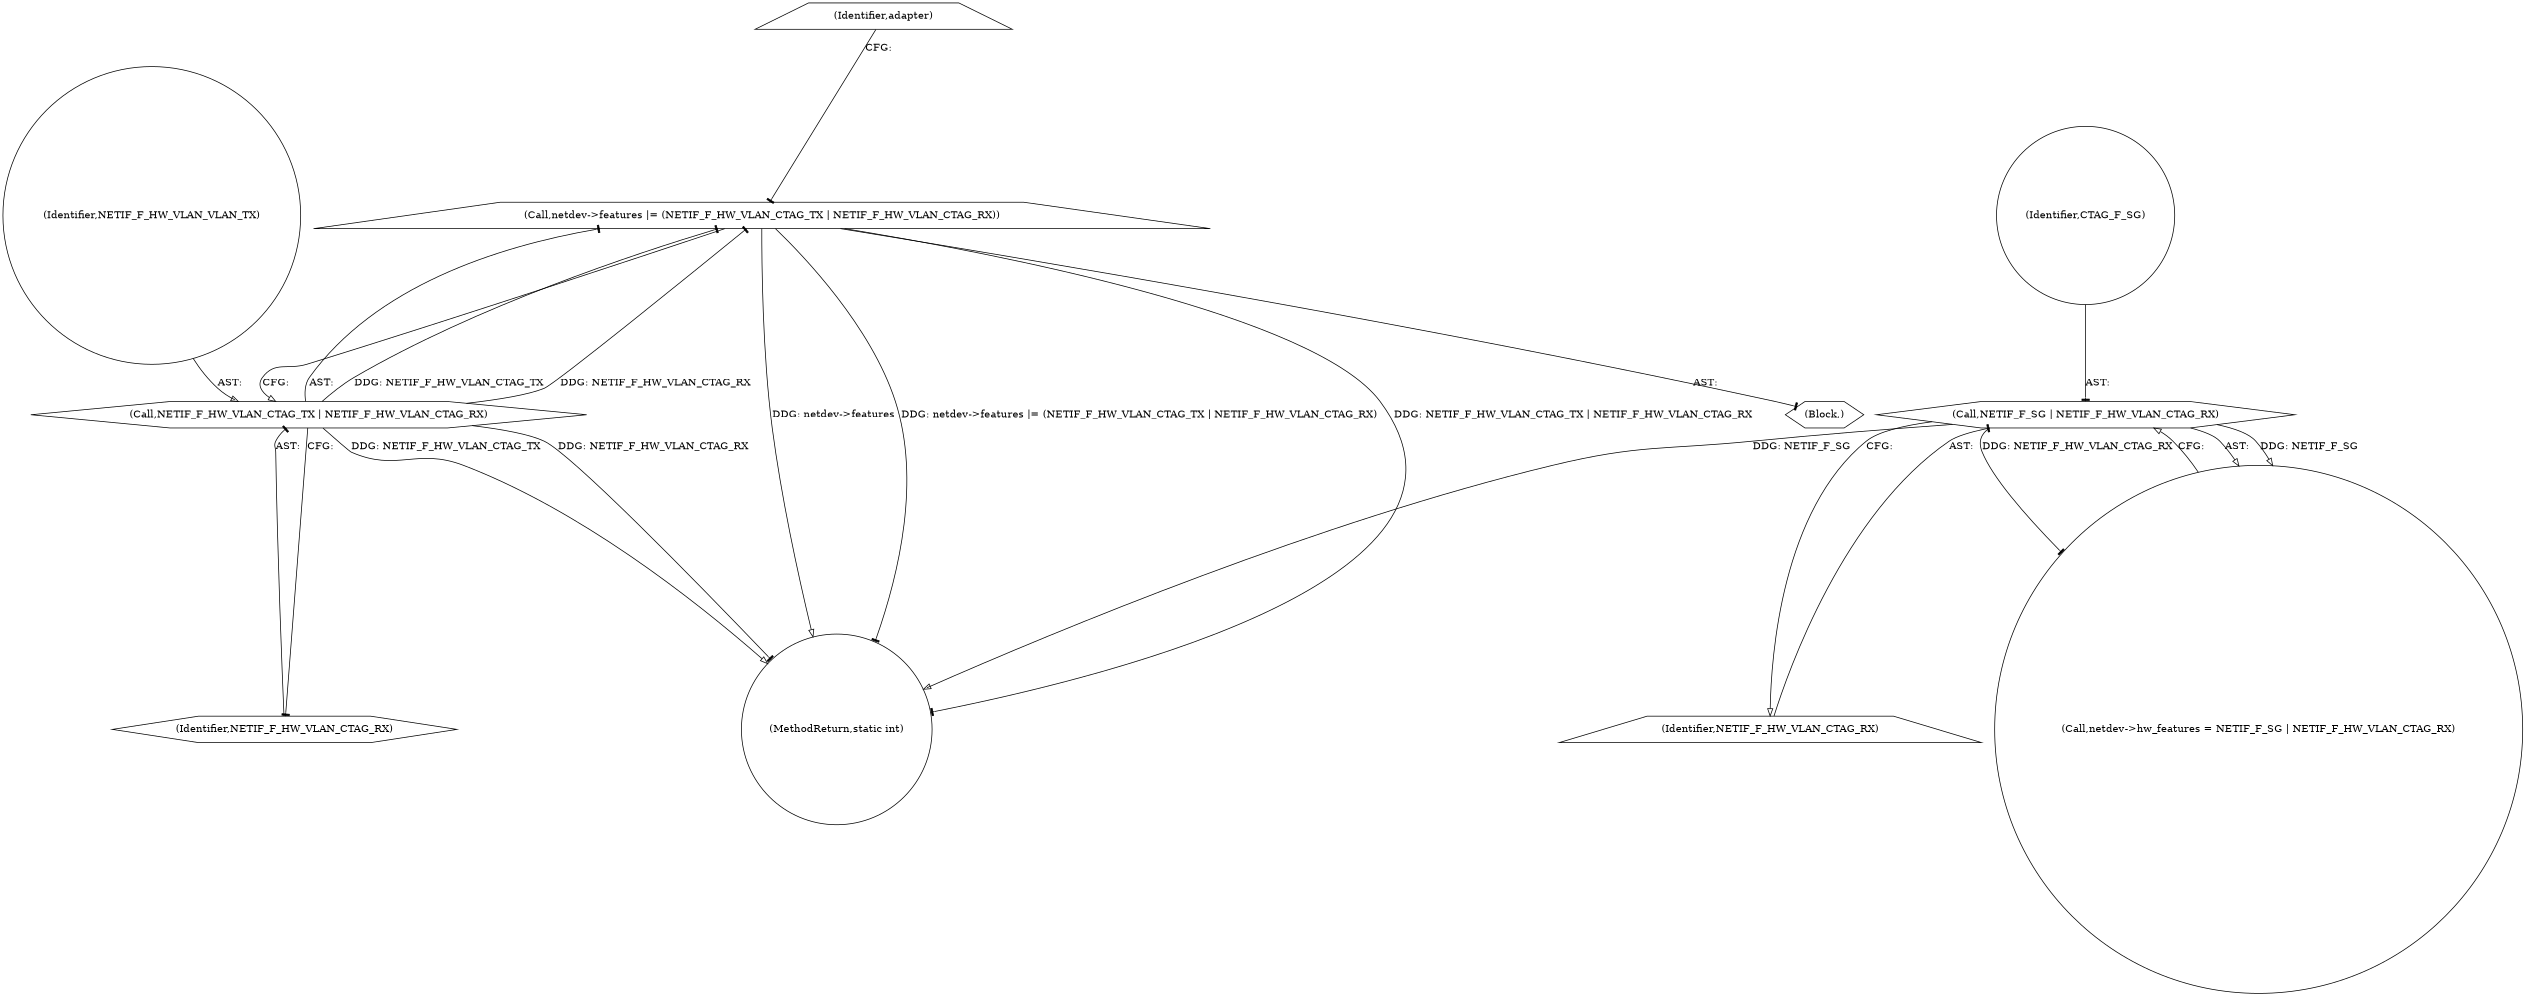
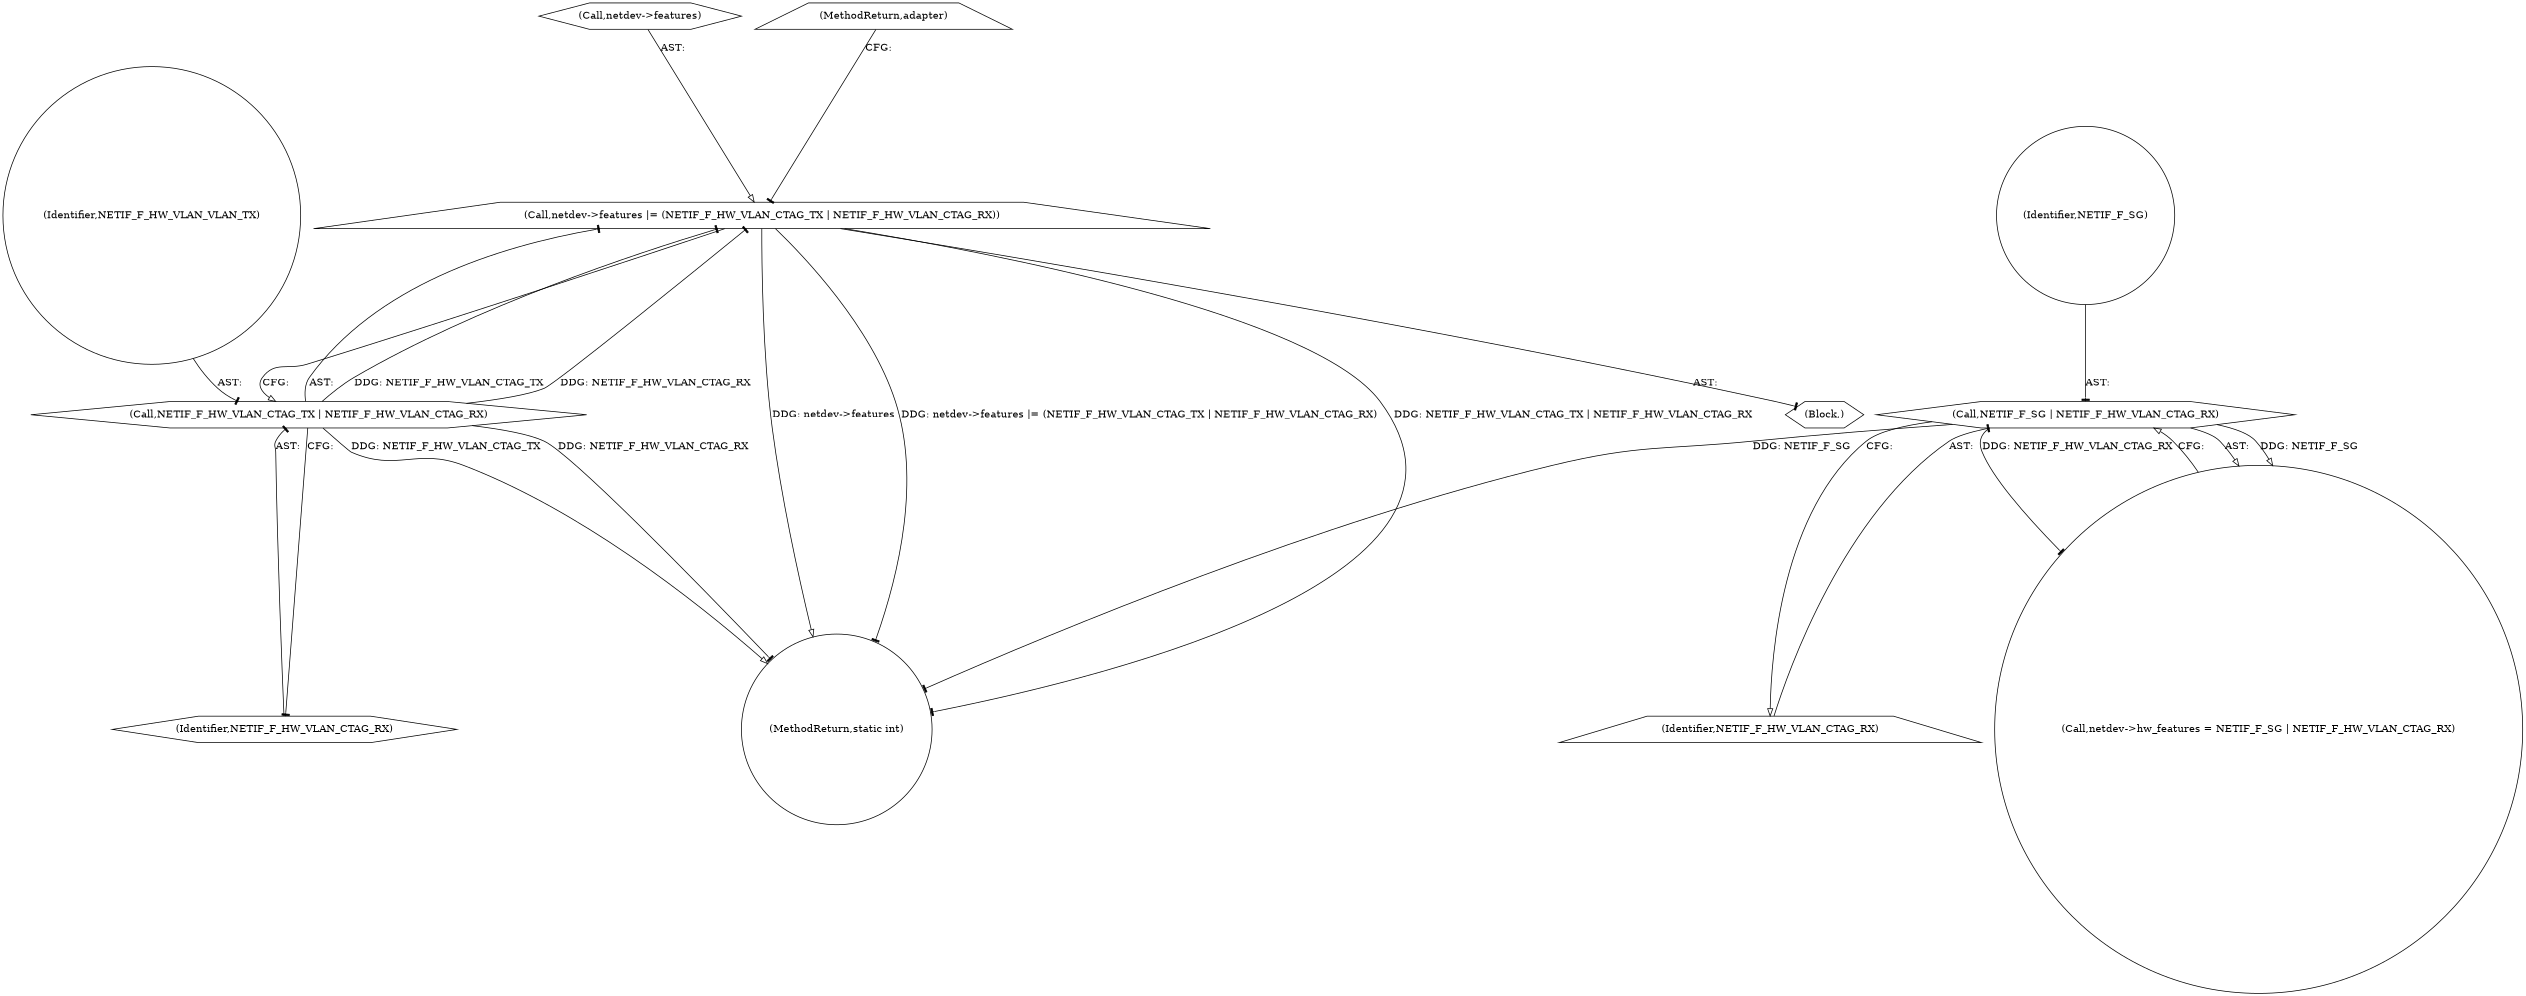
node "(Call,netdev->features)": added
node "(Identifier,adapter)": label "(Identifier,adapter)" -> "(MethodReturn,adapter)"
node "(Identifier,CTAG_F_SG)": label "(Identifier,CTAG_F_SG)" -> "(Identifier,NETIF_F_SG)"
edge "(Identifier,NETIF_F_HW_VLAN_VLAN_TX)" -> "(Call,NETIF_F_HW_VLAN_CTAG_TX | NETIF_F_HW_VLAN_CTAG_RX)": arrowhead onormal -> tee
edge "(Call,NETIF_F_SG | NETIF_F_HW_VLAN_CTAG_RX)" -> "(MethodReturn,static int)": arrowhead onormal -> tee
